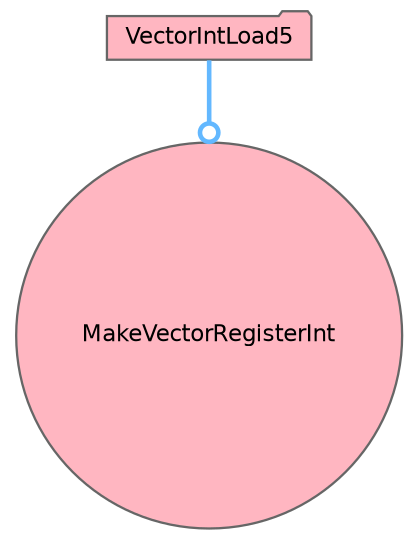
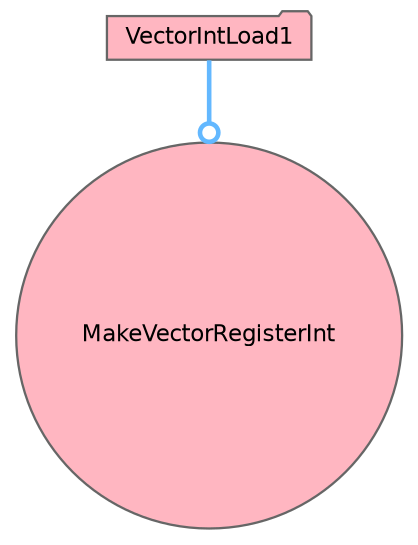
node "VectorIntLoad5": label "VectorIntLoad5" -> "VectorIntLoad1"
